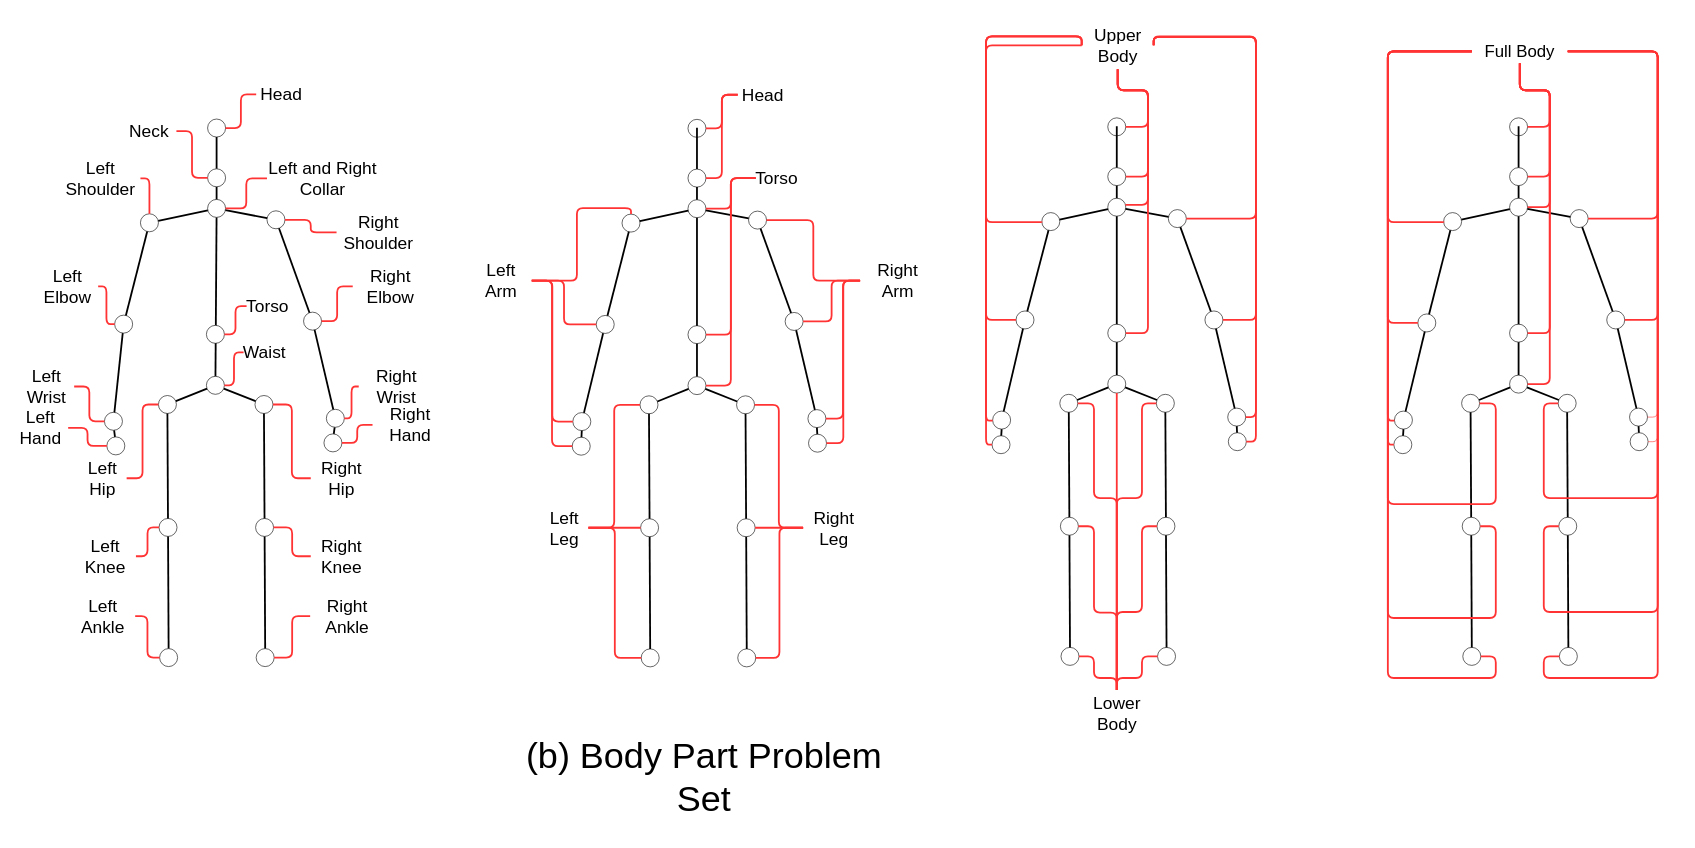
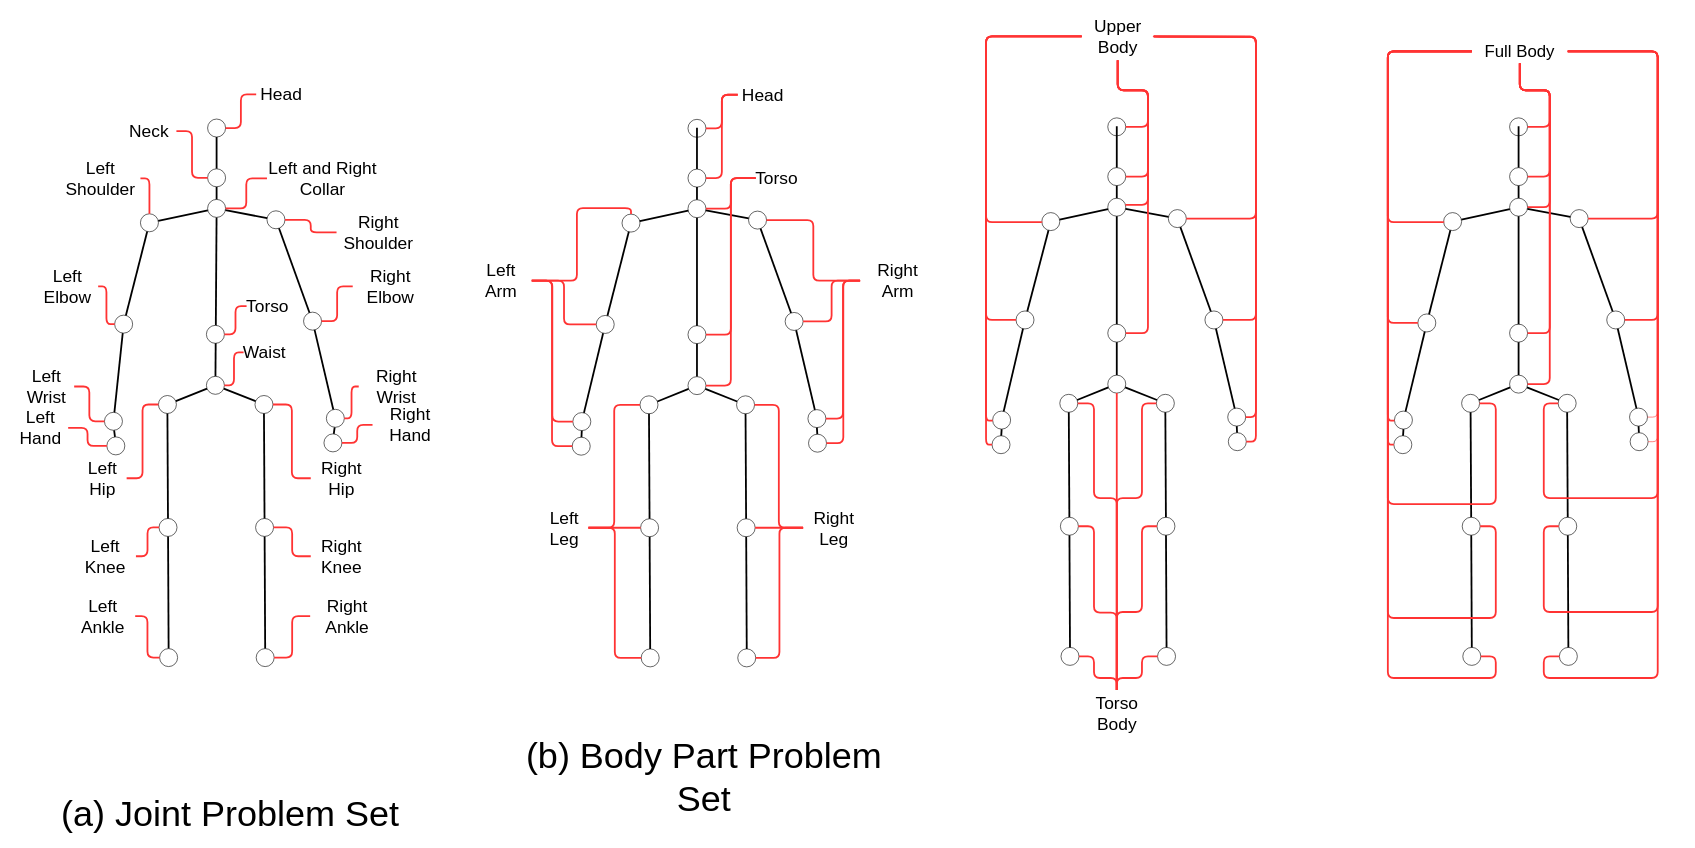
node "Upper Body": moved (1118, 45) -> (1118, 36)
node "Lower Body": label "Lower Body" -> "Torso Body"
node "(a) Joint Problem Set": added
